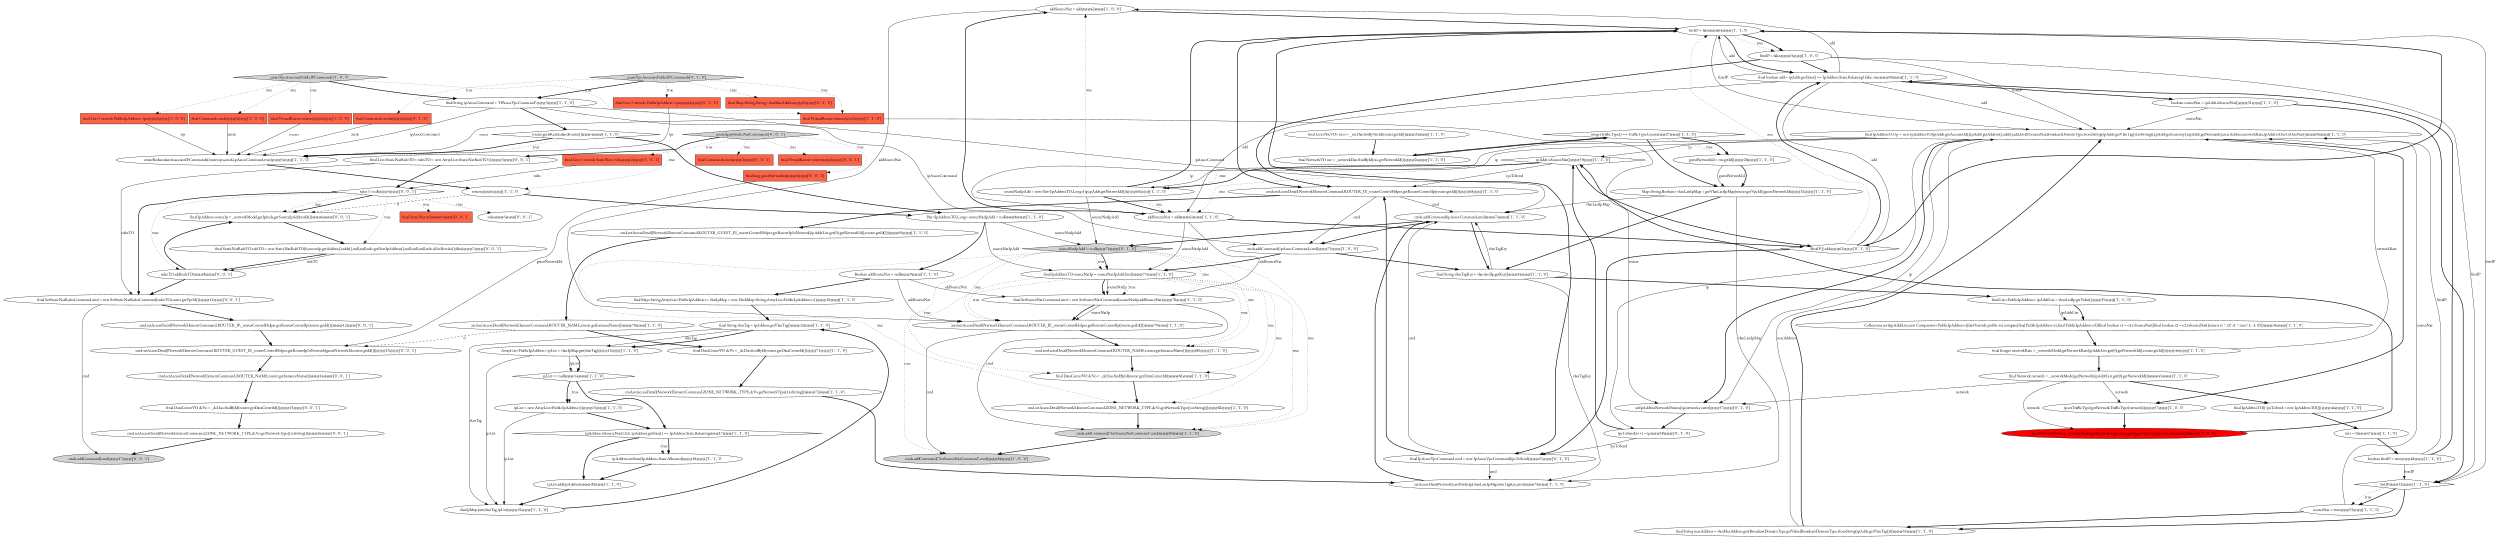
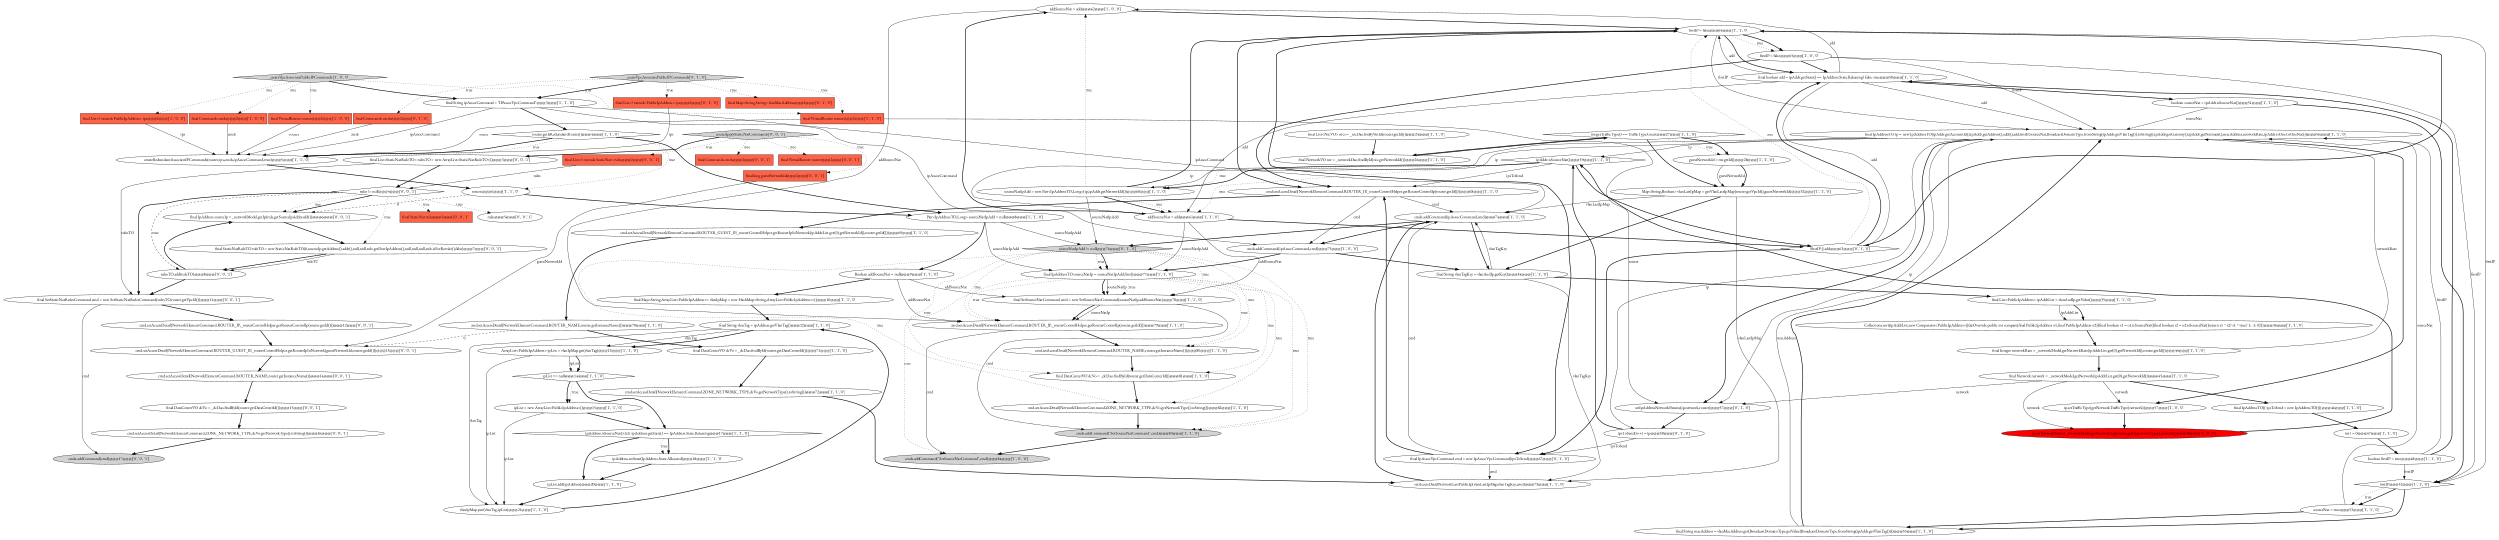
edge "rules != null@@@4@@@['0', '0', '1']" -> "rulesTO.add(ruleTO)@@@8@@@['0', '0', '1']": style dotted -> dashed
